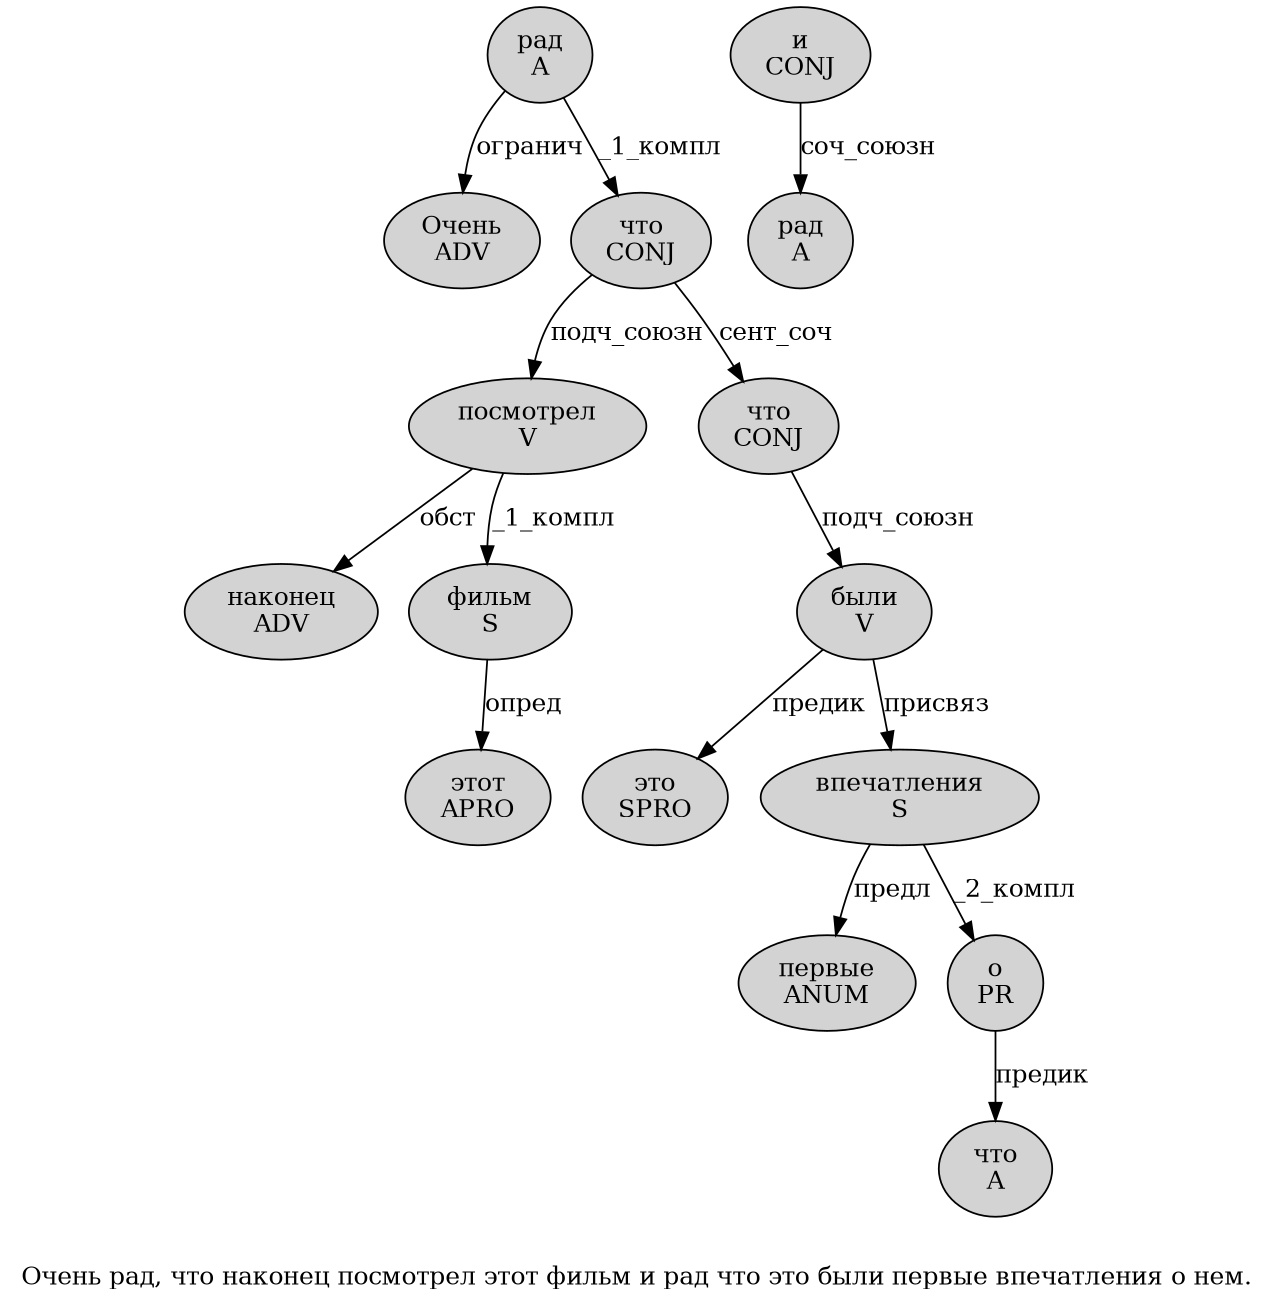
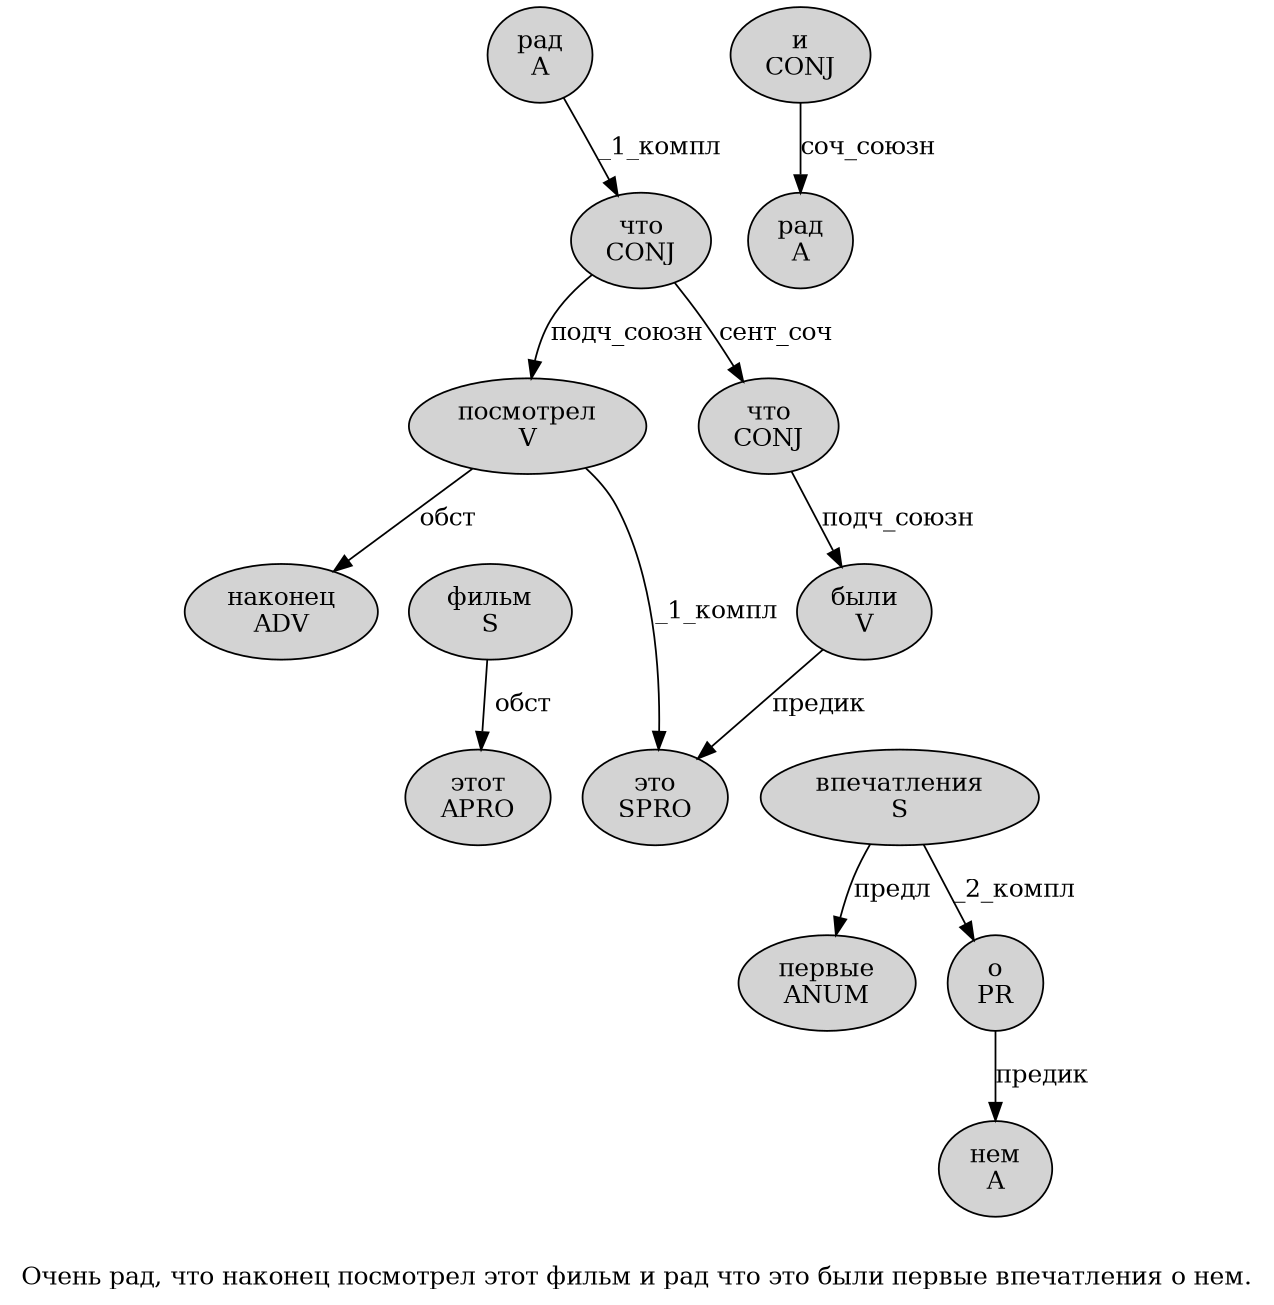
node "Очень ADV": removed
edge "посмотрел V" -> "фильм S": now "посмотрел V" -> "это SPRO"
edge "были V" -> "впечатления S": removed, label "присвяз"
edge "фильм S" -> "этот APRO": label "опред" -> "обст"
node "что A": label "что A" -> "нем A"
